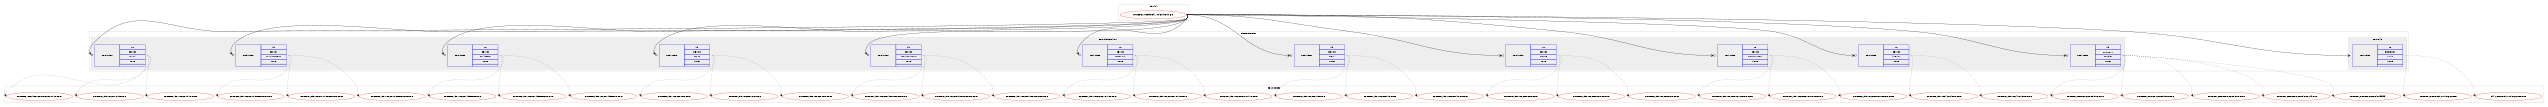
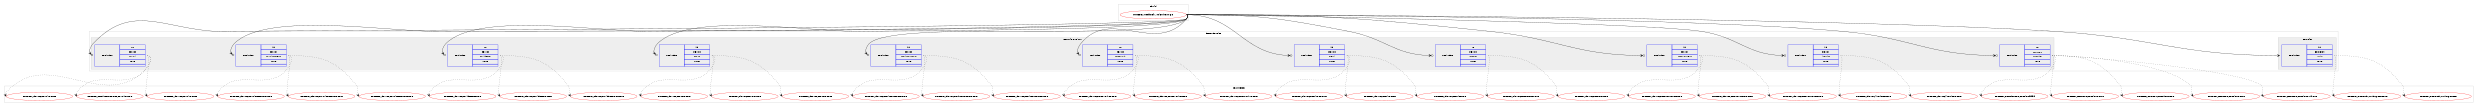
node "portage://dev-qt/qtcore-5.12.3": removed
node "portage://app-text/poppler-9999": label "portage://app-text/poppler-9999" -> "portage://poppler-text/poppler-9999"
node "gfx://app-arch/unzip-6.0_p21-r2": label "gfx://app-arch/unzip-6.0_p21-r2" -> "portage://app-arch/unzip-6.0_p21-r2"
